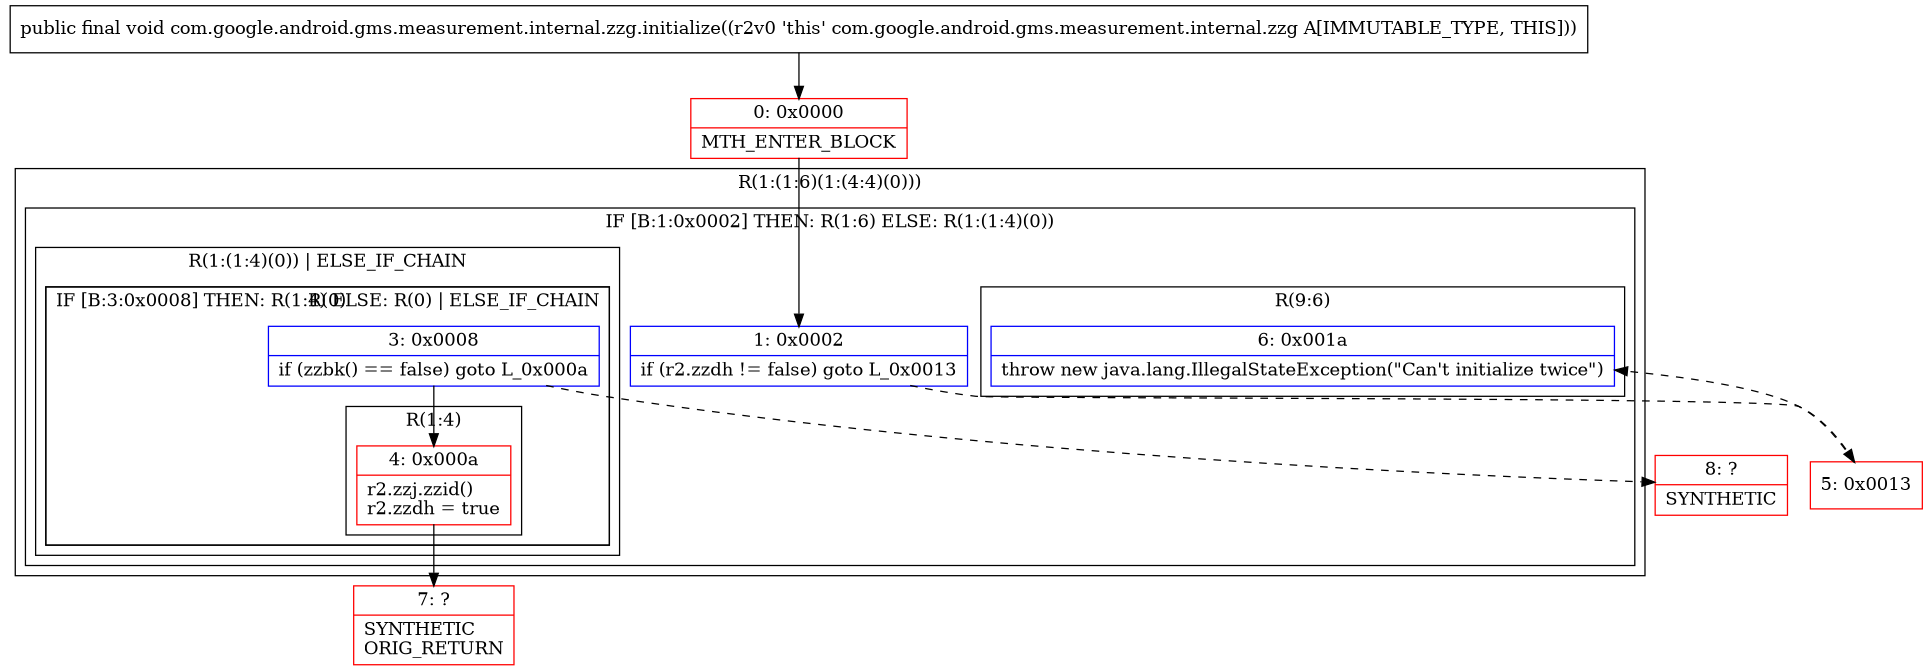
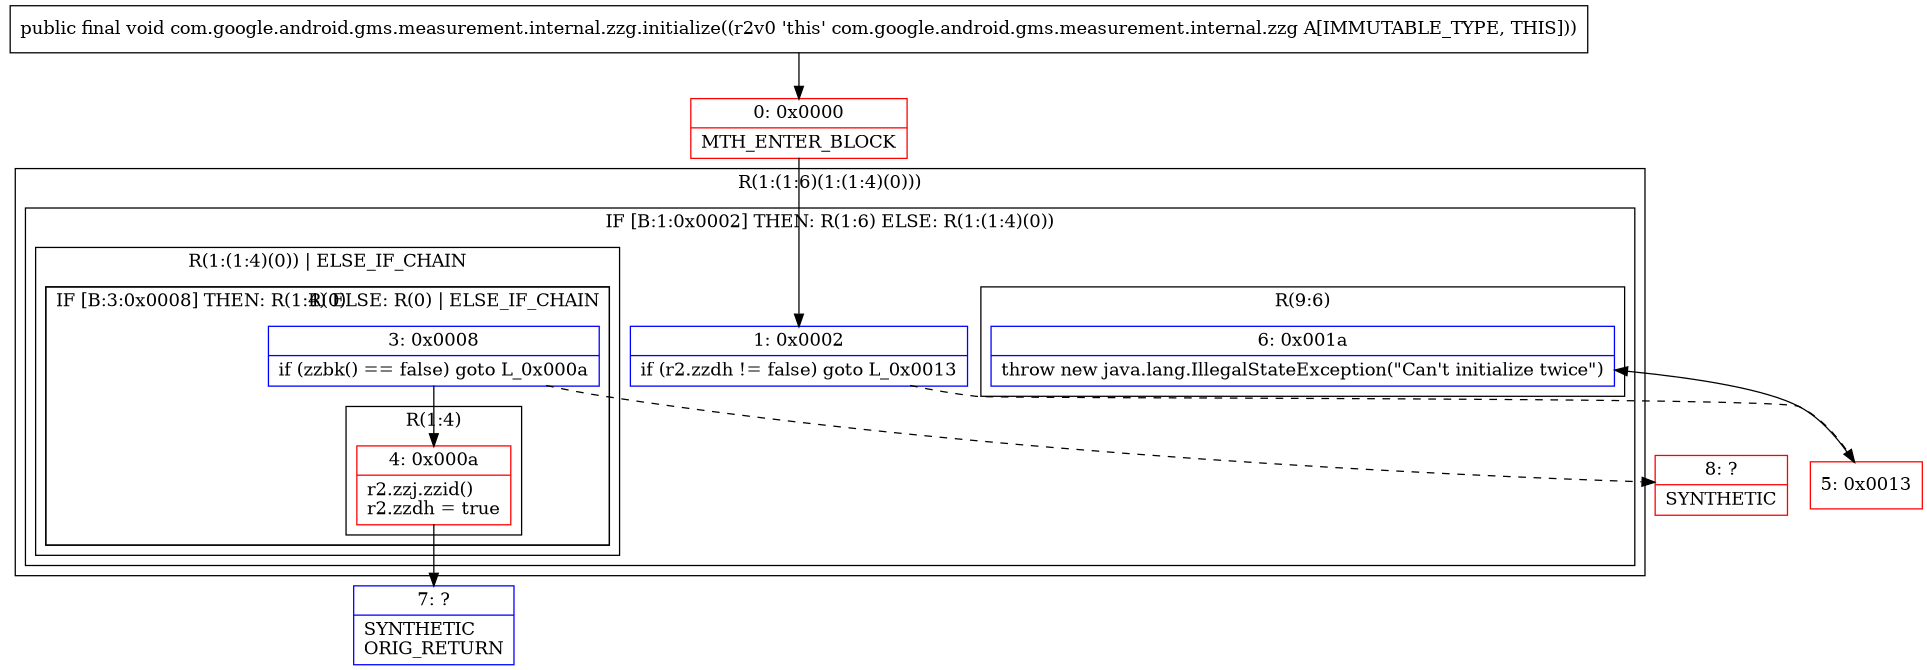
cluster "R(1:(1:6)(1:(4:4)(0)))": label "R(1:(1:6)(1:(4:4)(0)))" -> "R(1:(1:6)(1:(1:4)(0)))"
edge "5: 0x0013" -> "6: 0x001a": style dashed -> solid
node "7: ?": color red -> blue
